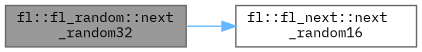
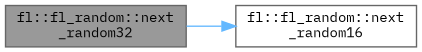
node "fl::fl_next::next _random16": label "fl::fl_next::next _random16" -> "fl::fl_random::next _random16"
